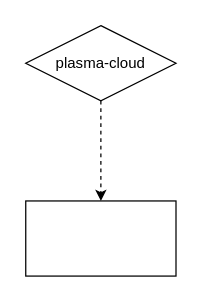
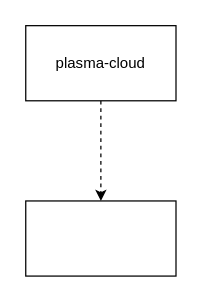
node "plasma-cloud": shape diamond -> rectangle
